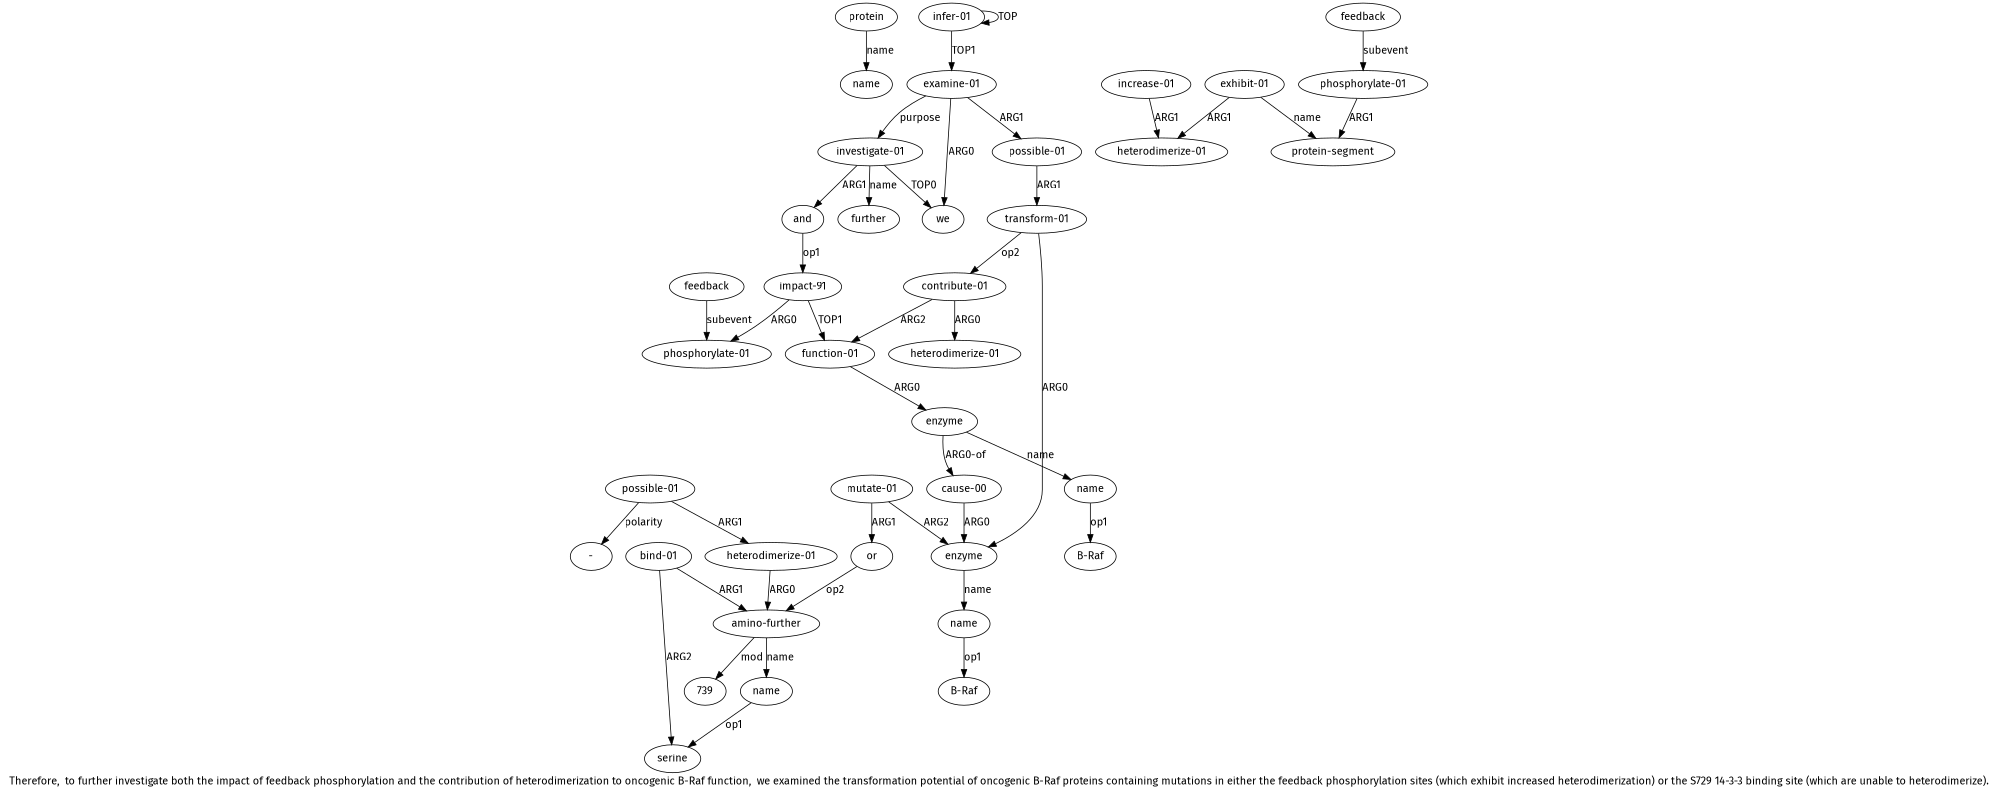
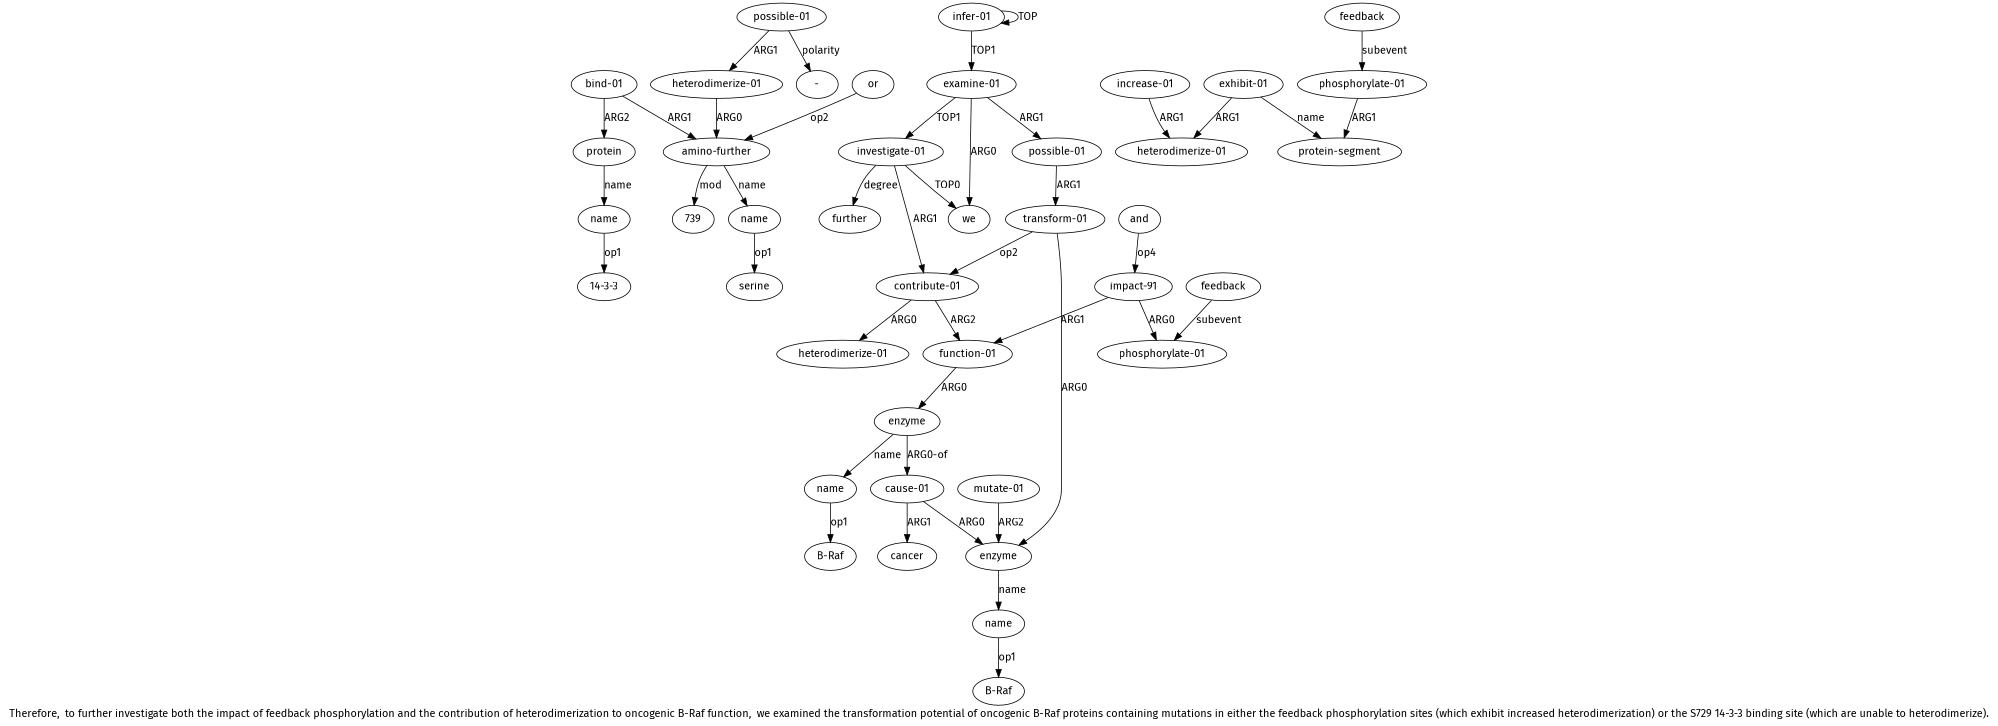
edge "examine-01" -> "investigate-01": label "purpose" -> "TOP1"
edge "investigate-01" -> "and": now "investigate-01" -> "contribute-01"
edge "investigate-01" -> "further": label "name" -> "degree"
edge "and" -> "impact-91": label "op1" -> "op4"
node "14-3-3": added
edge "impact-91" -> "function-01": label "TOP1" -> "ARG1"
node "cause-00": label "cause-00" -> "cause-01"
edge "mutate-01" -> "or": removed, label "ARG1"
node "cancer": added
edge "bind-01" -> "serine": now "bind-01" -> "protein"
